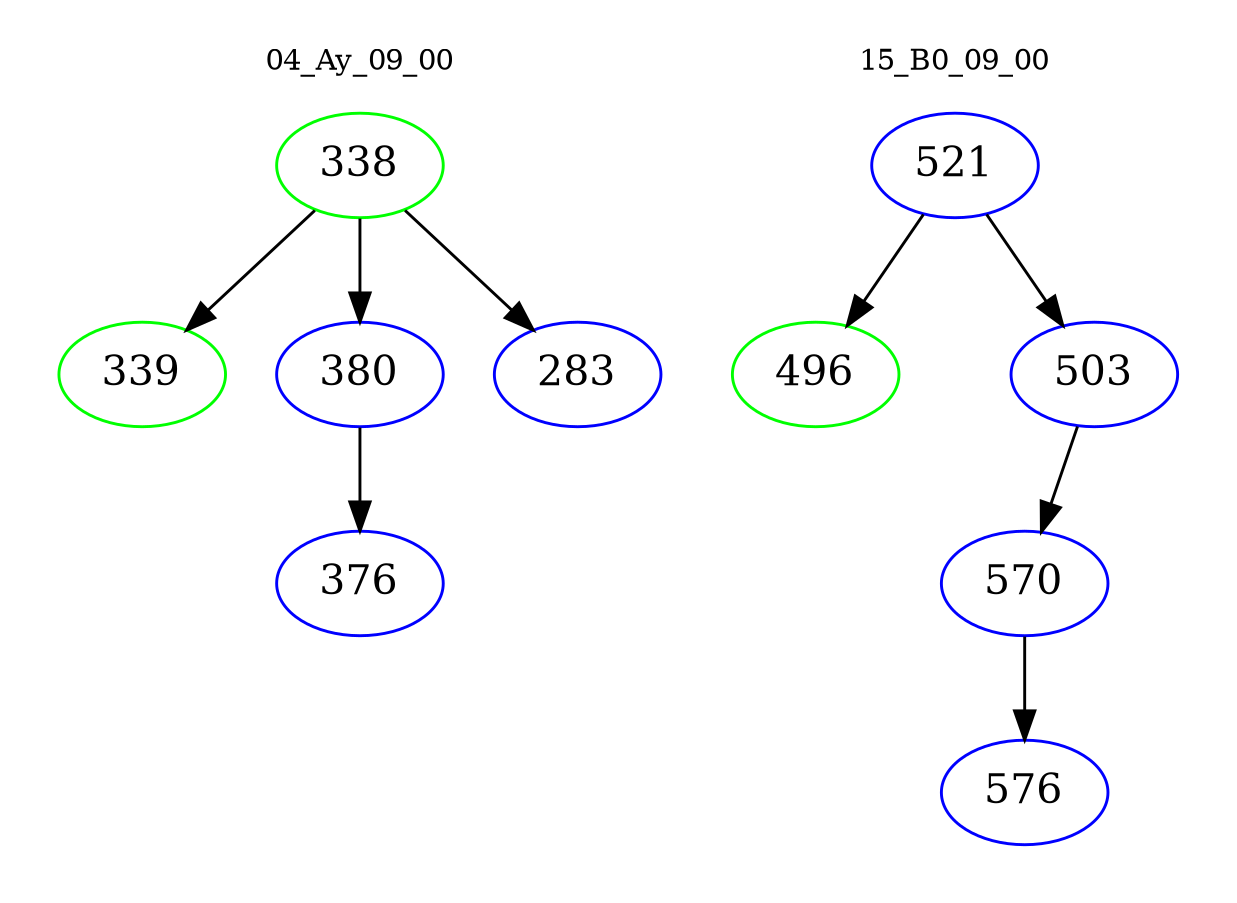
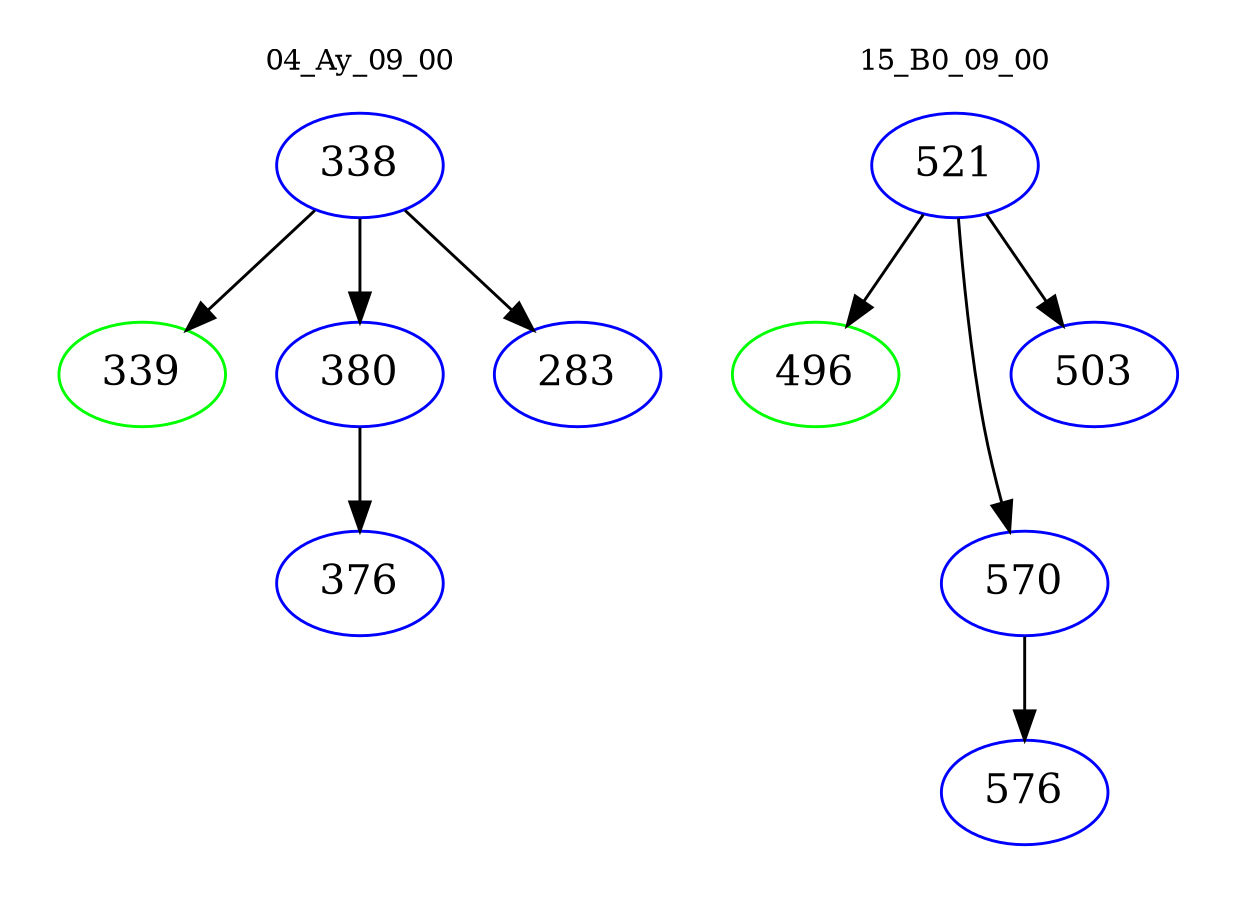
node "338": color green -> blue
edge "503" -> "570": now "521" -> "570"
